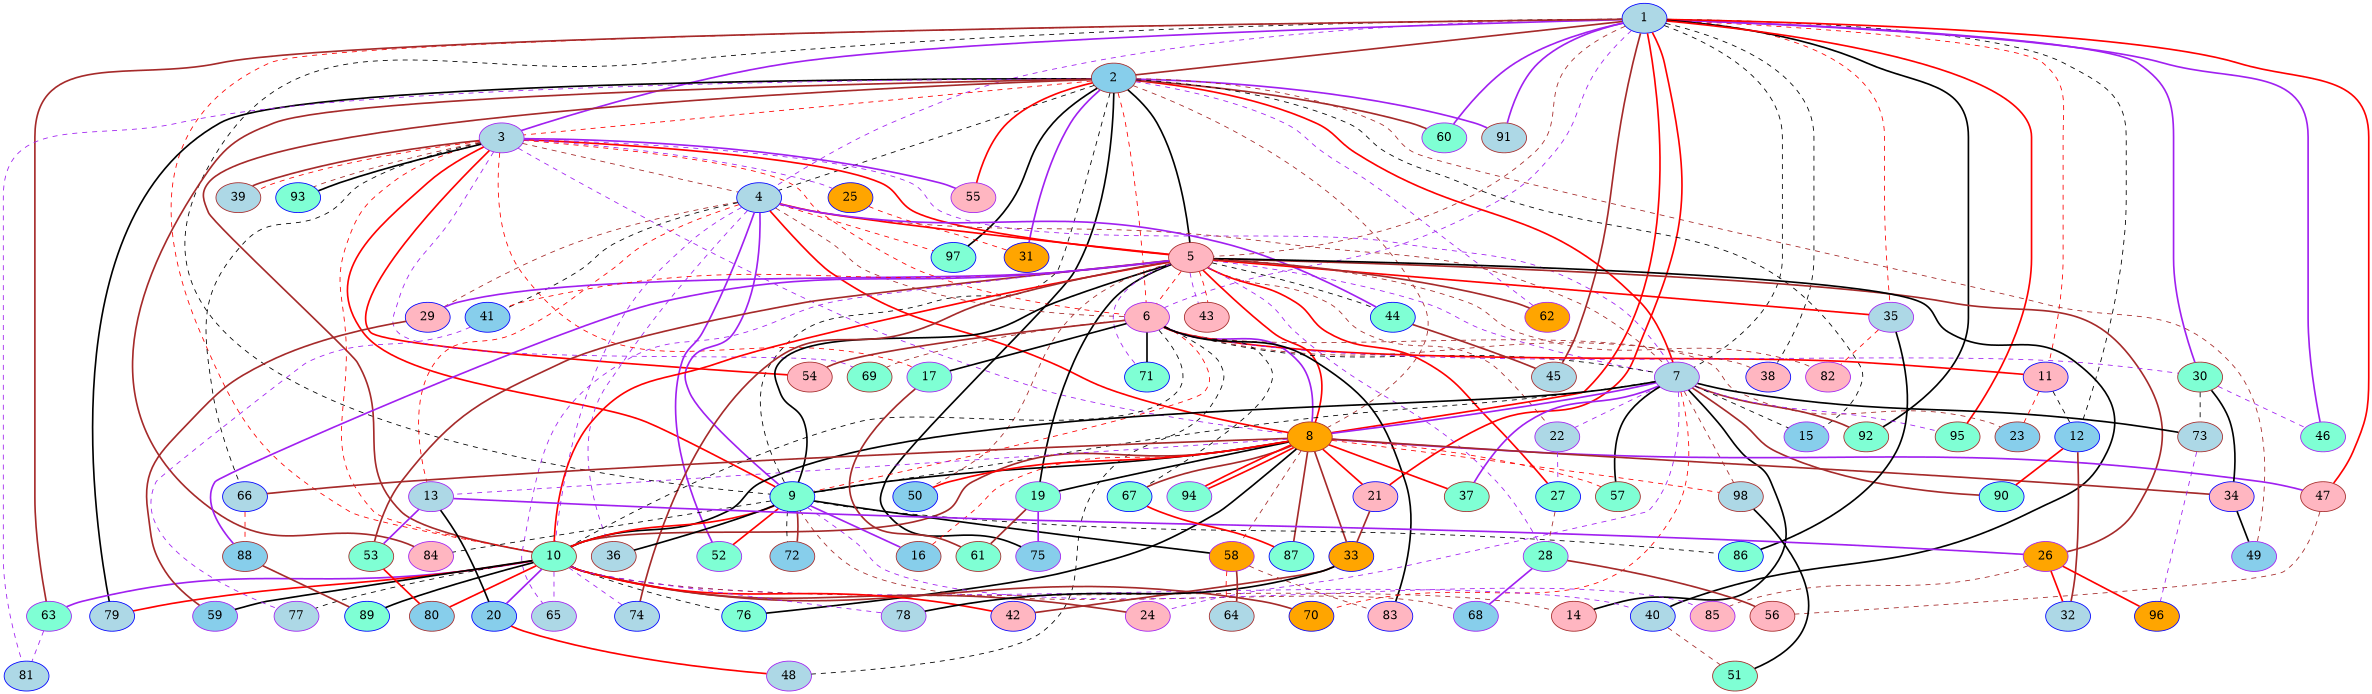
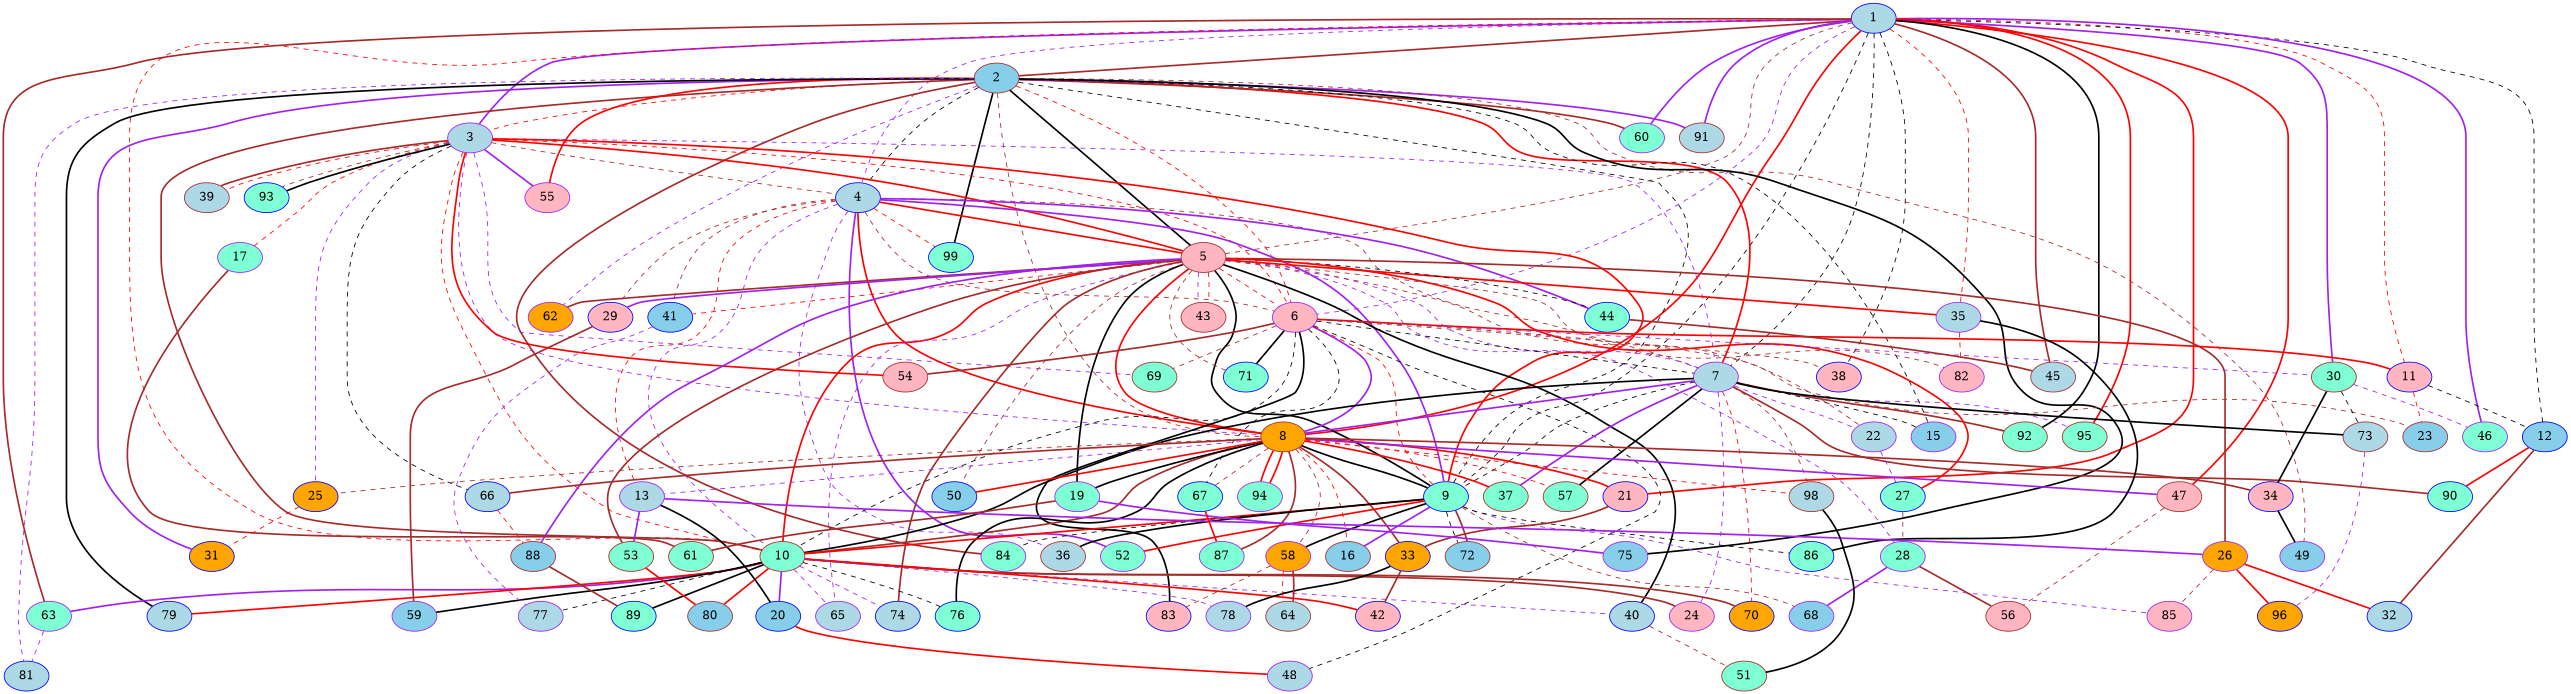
edge "4" -- "41": color black -> brown
node "97": label "97" -> "99"
edge "5" -- "71": color purple -> brown
edge "6" -- "17": removed
edge "8" -- "25": added
edge "8" -- "67": style bold -> dashed
node "84": fillcolor lightpink -> aquamarine
node "87": color blue -> purple
node "14": removed
